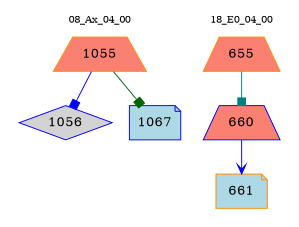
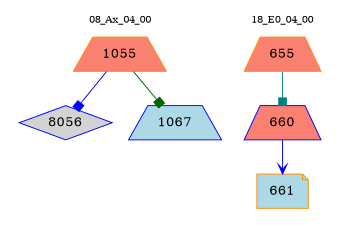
node "1056": label "1056" -> "8056"
node "1067": shape note -> trapezium
